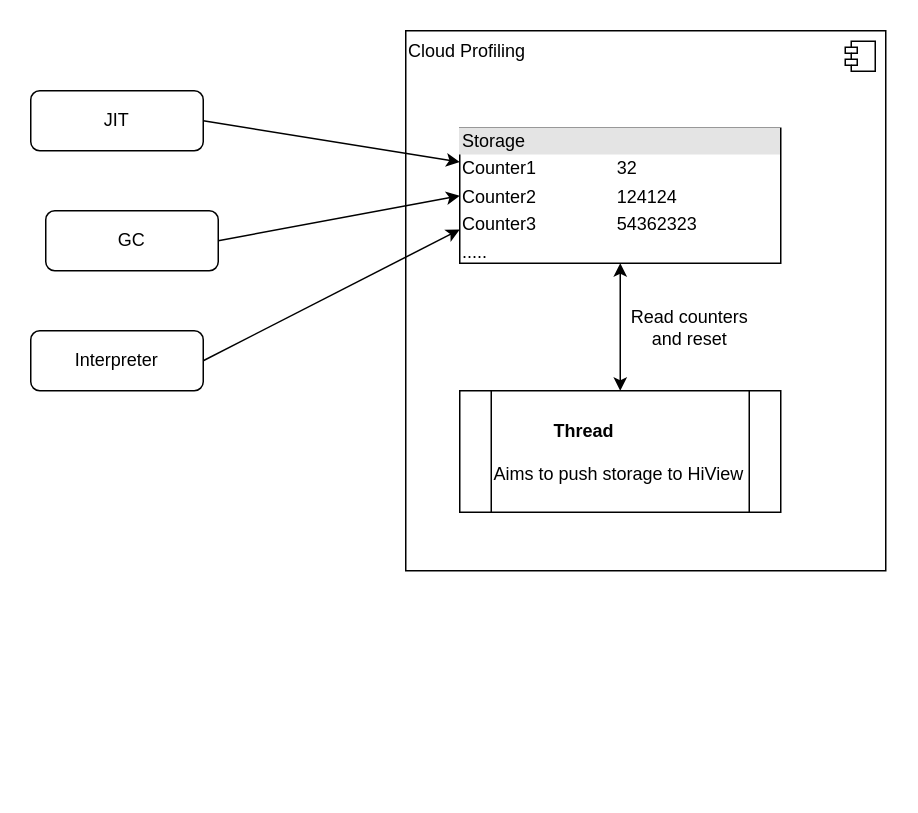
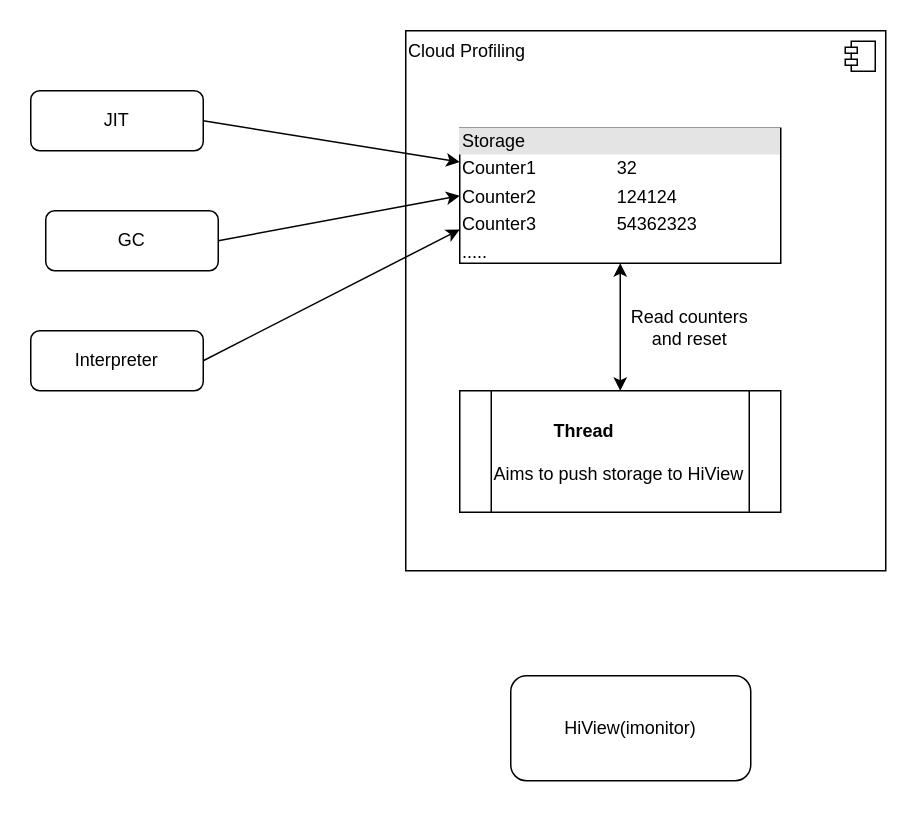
node "HiView(imonitor)": added
